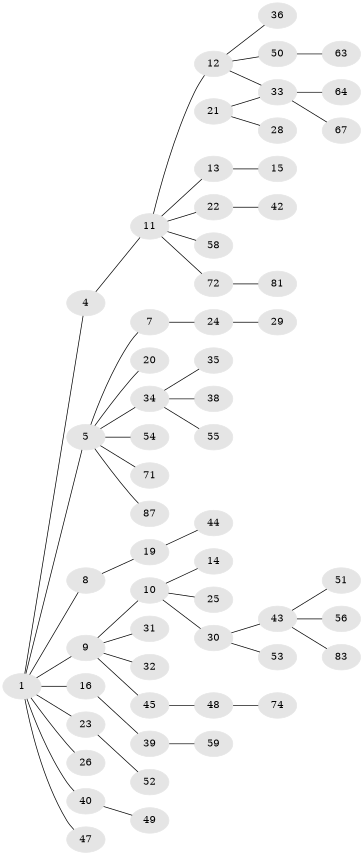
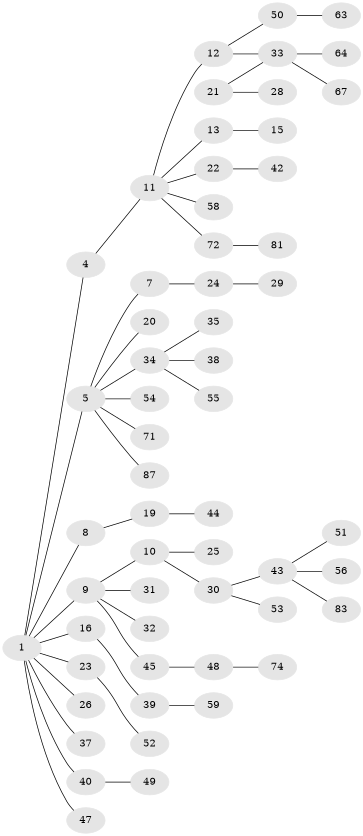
node "36": removed
node "14": removed
node "37": added
